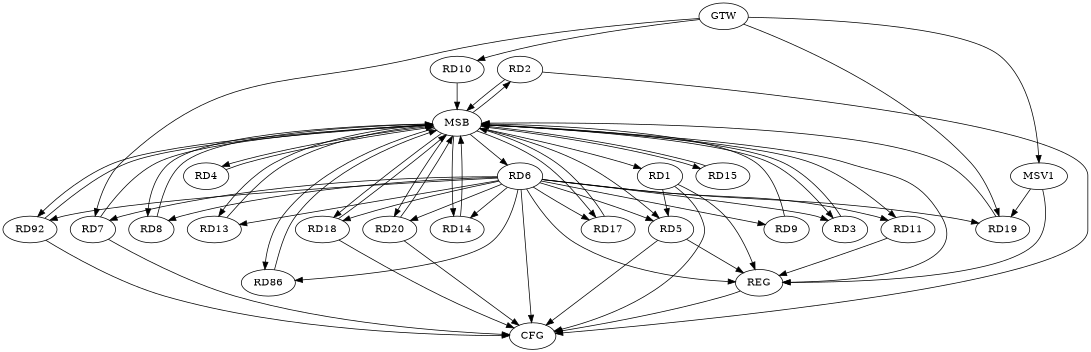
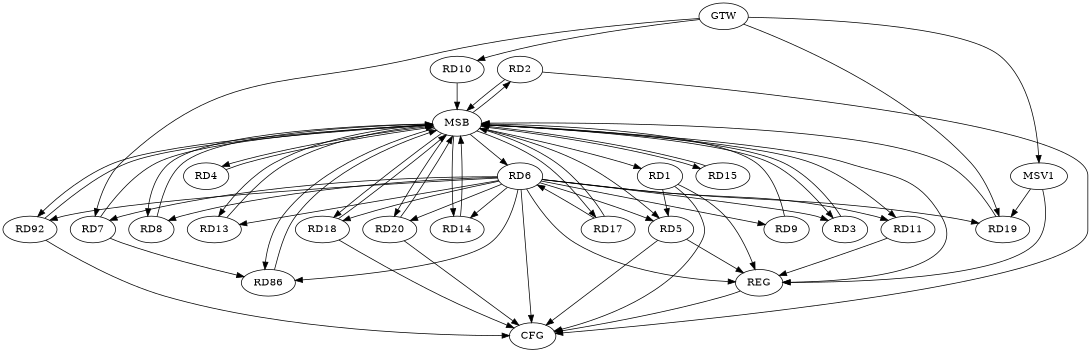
edge "RD6" -> "RD17": reversed
edge "RD7" -> "CFG": now "RD7" -> "RD86"
